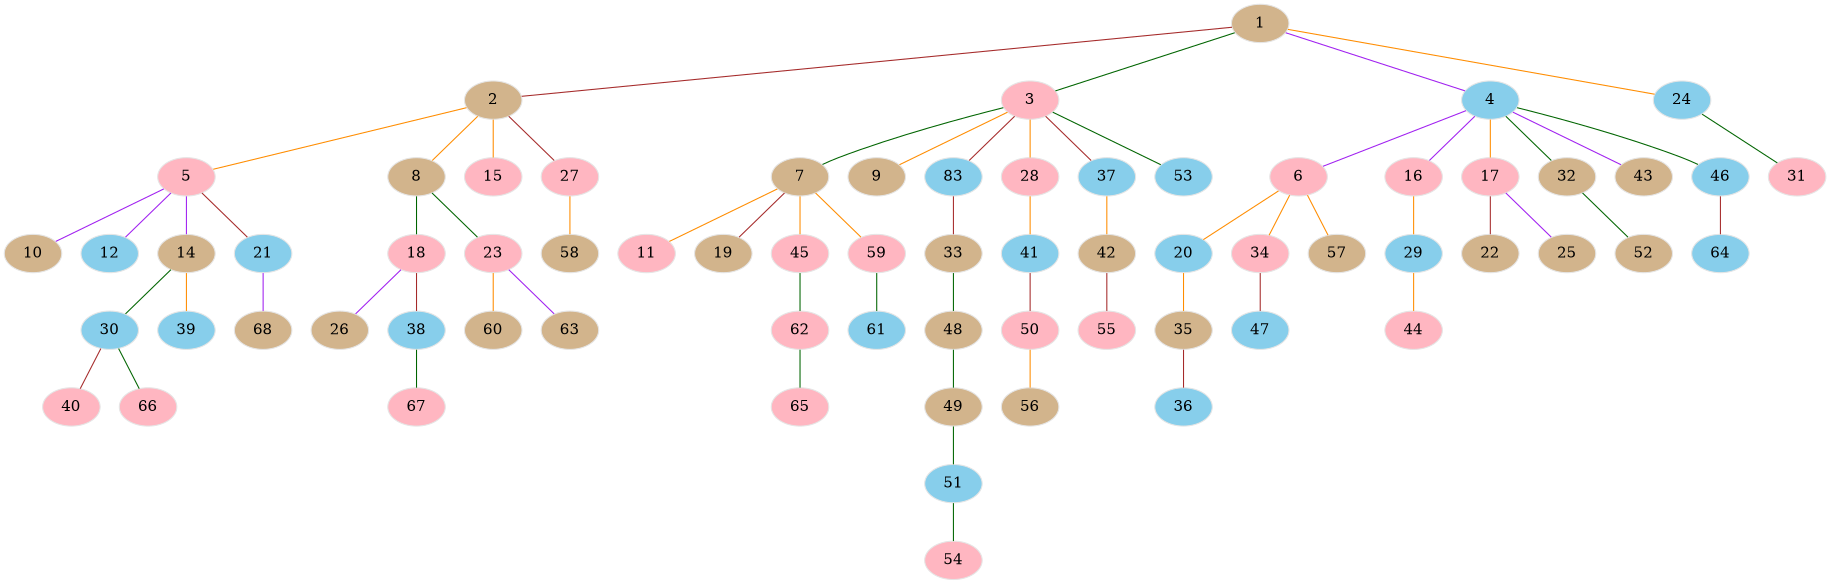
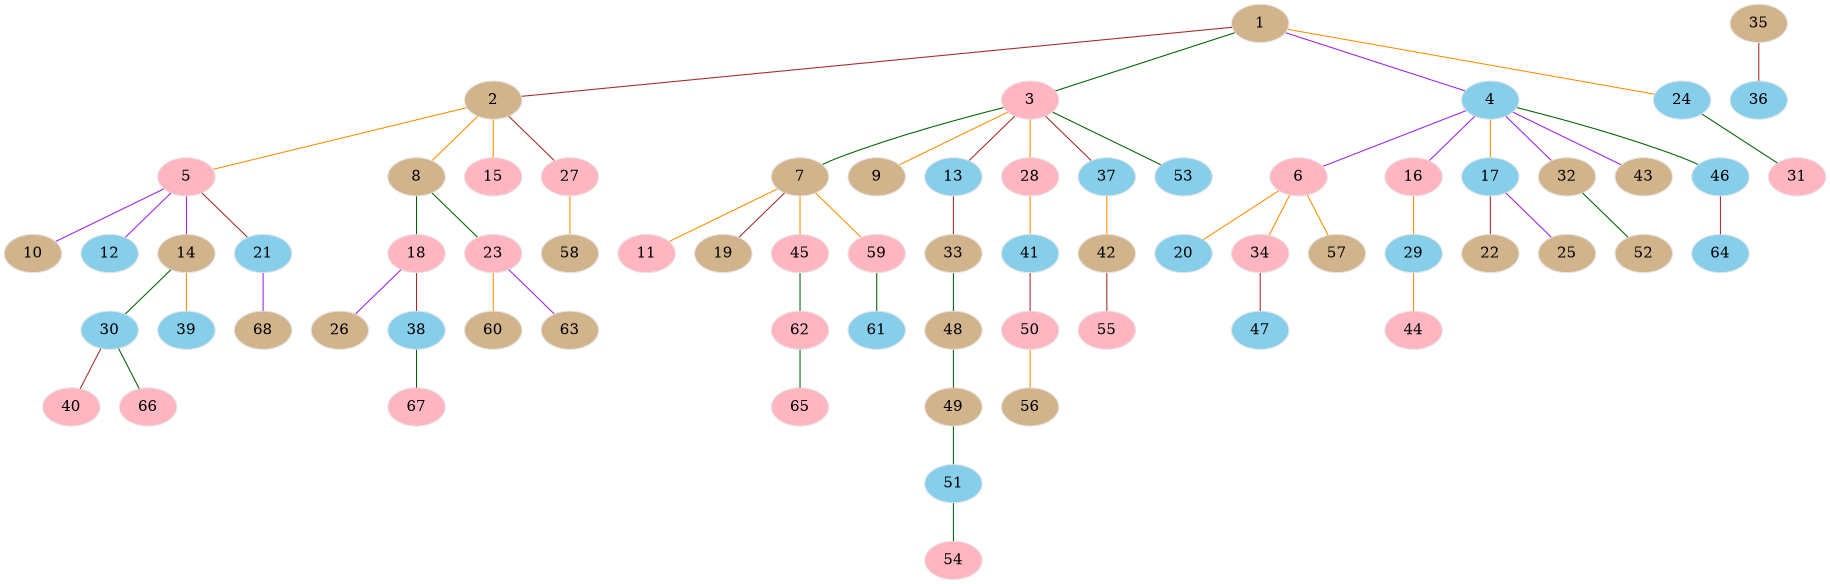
edge "4" -- "32": color darkgreen -> purple
node "83": label "83" -> "13"
node "17": fillcolor lightpink -> skyblue
edge "20" -- "35": removed
